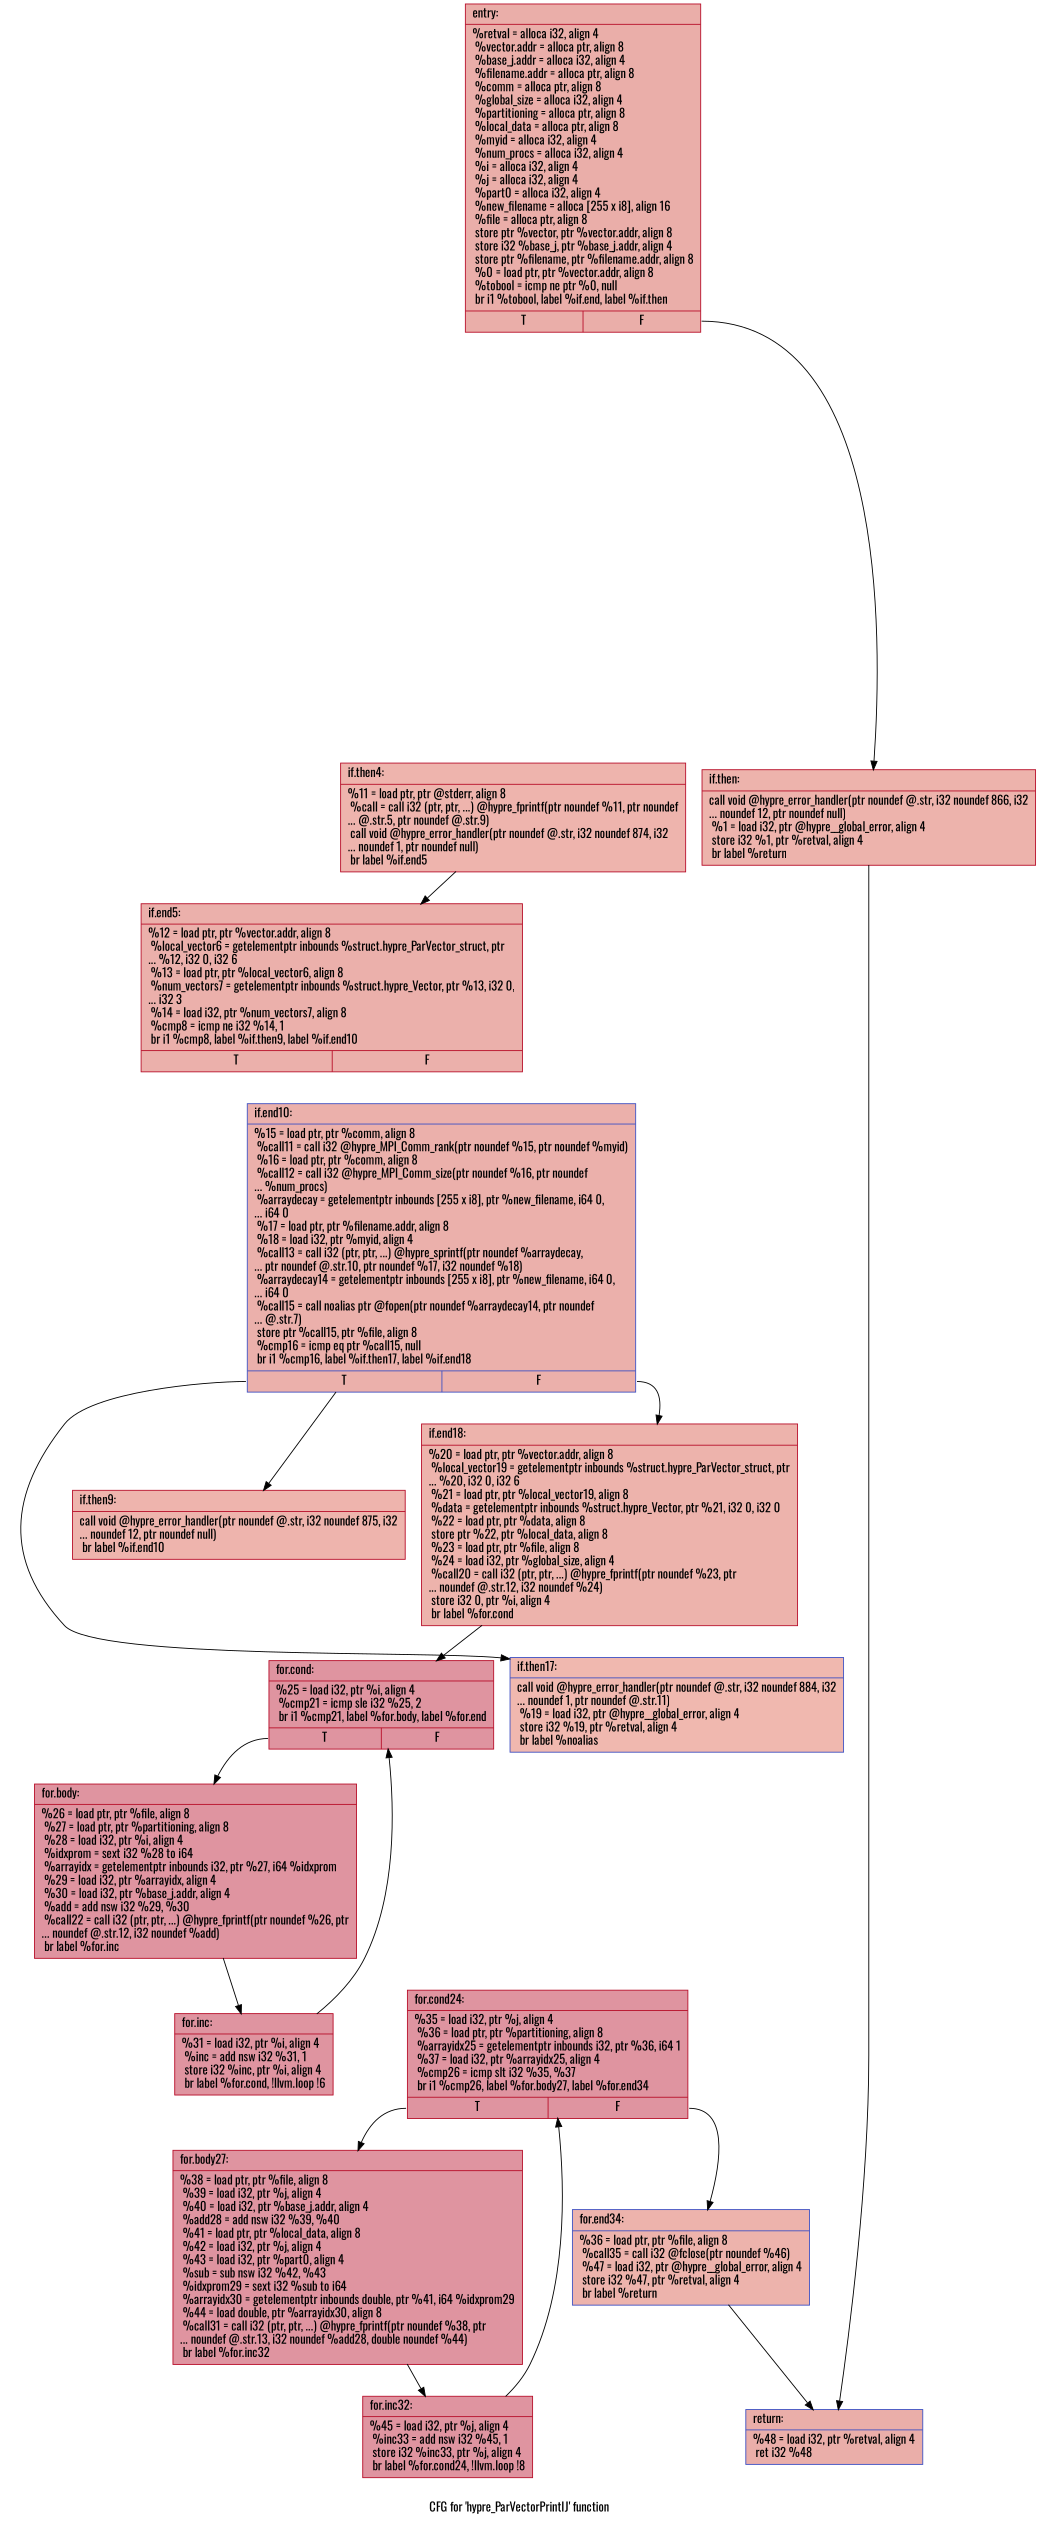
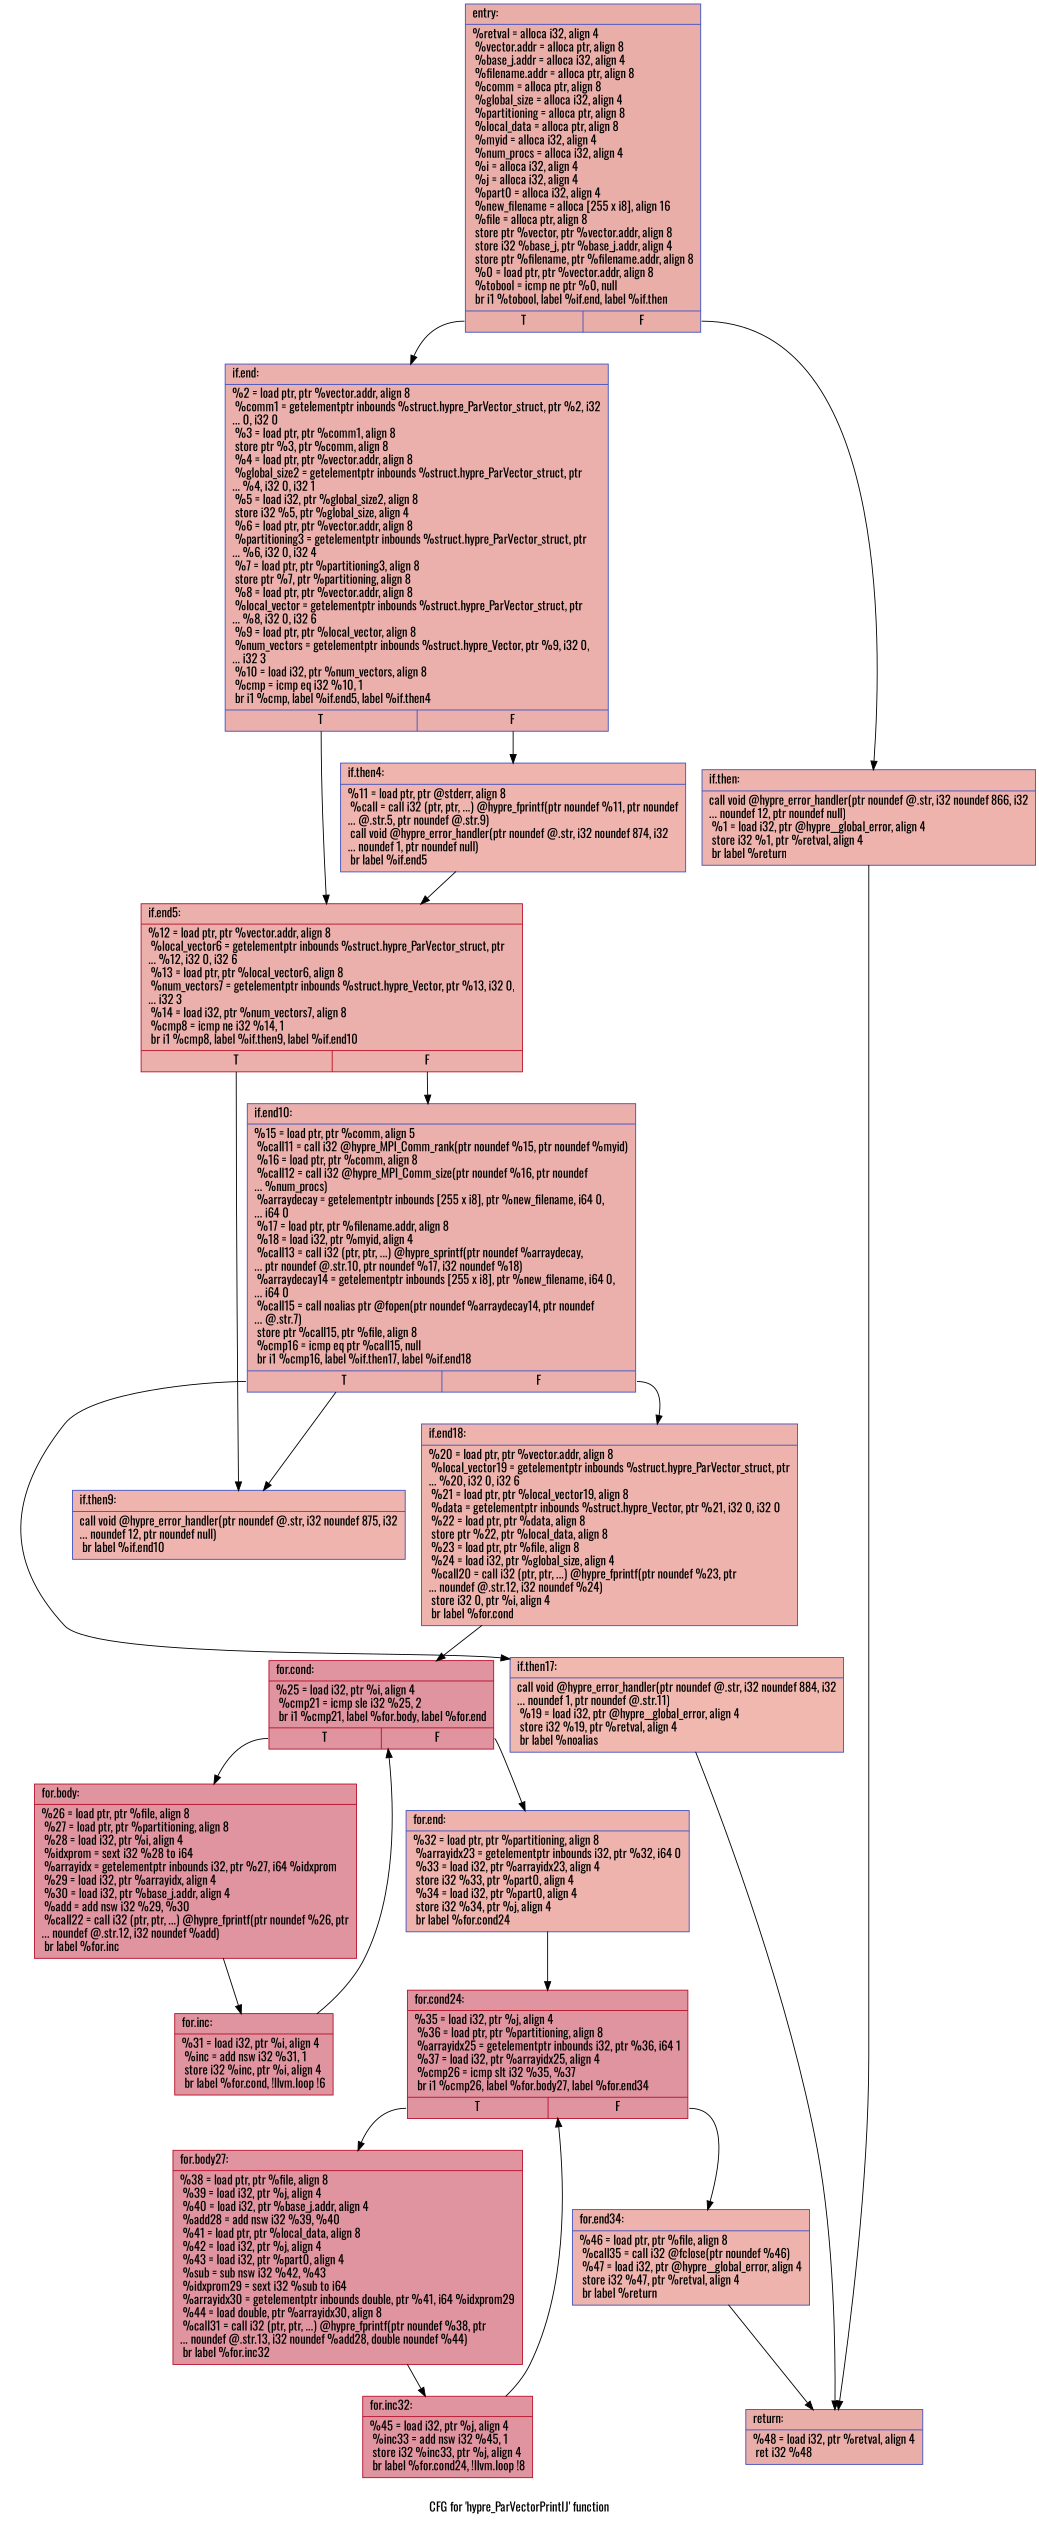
node "entry:": color #b70d28ff -> #3d50c3ff
node "if.end:": added
node "if.then4:": color #b70d28ff -> #3d50c3ff
node "if.then:": color #b70d28ff -> #3d50c3ff
edge "if.end5:" -> "if.end10:": added
node "if.end10:": text "%15 = load ptr, ptr %comm, align 8" -> "%15 = load ptr, ptr %comm, align 5"
edge "if.end5:" -> "if.then9:": added
node "if.then9:": color #b70d28ff -> #3d50c3ff
node "if.end18:": color #b70d28ff -> #3d50c3ff
node "for.end:": added
edge "if.then17:" -> "return:": added
node "for.end34:": text "%36 = load ptr, ptr %file, align 8" -> "%46 = load ptr, ptr %file, align 8"
